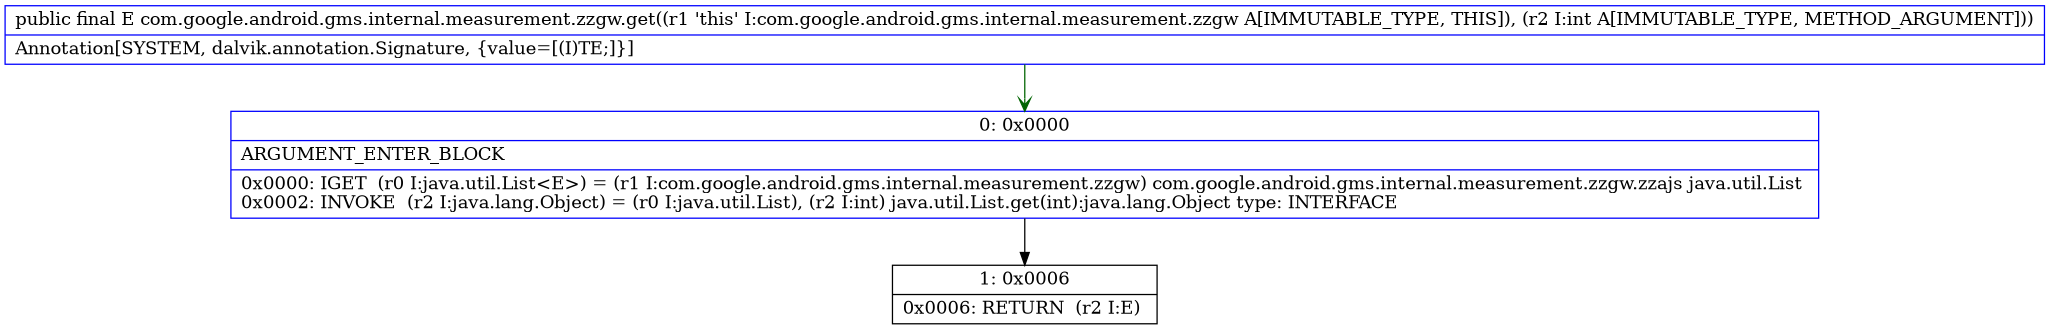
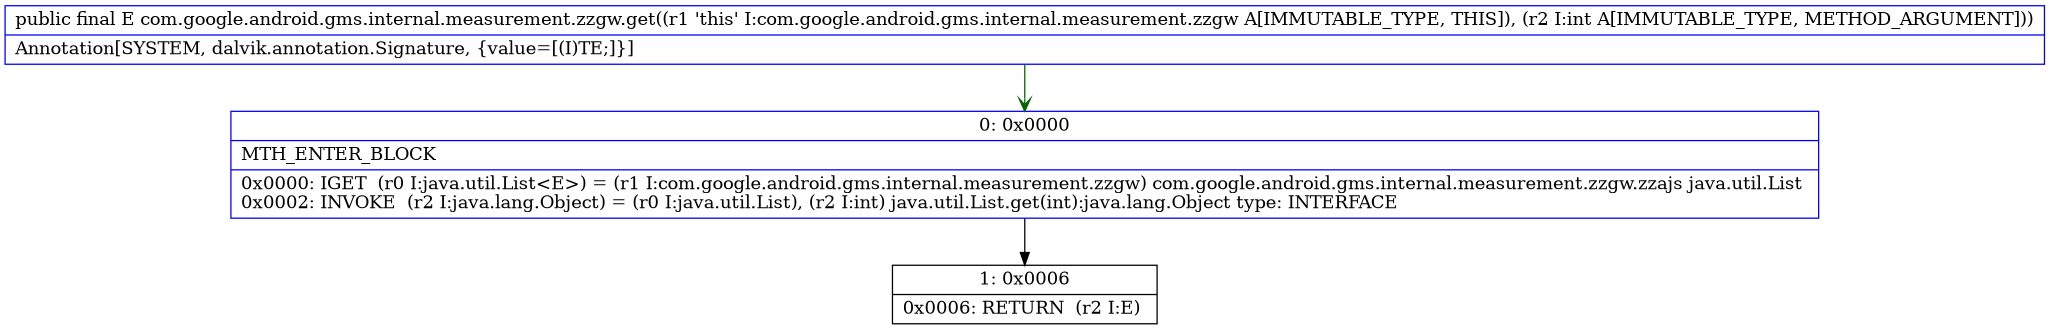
node "0: 0x0000": text "ARGUMENT_ENTER_BLOCK" -> "MTH_ENTER_BLOCK"
